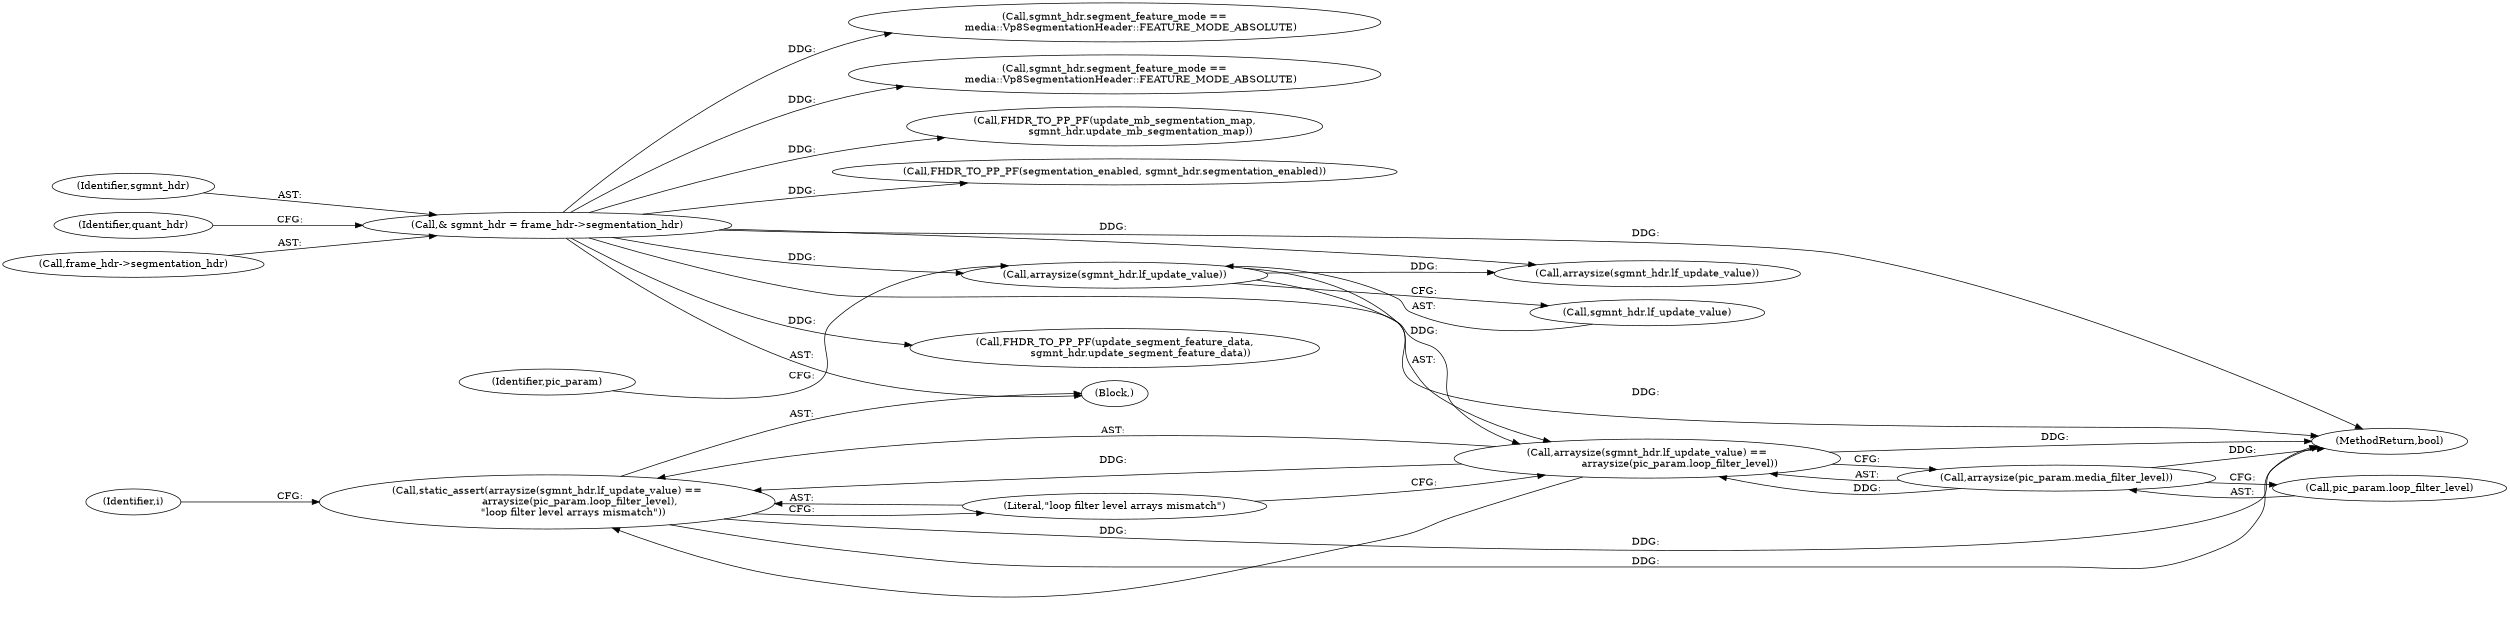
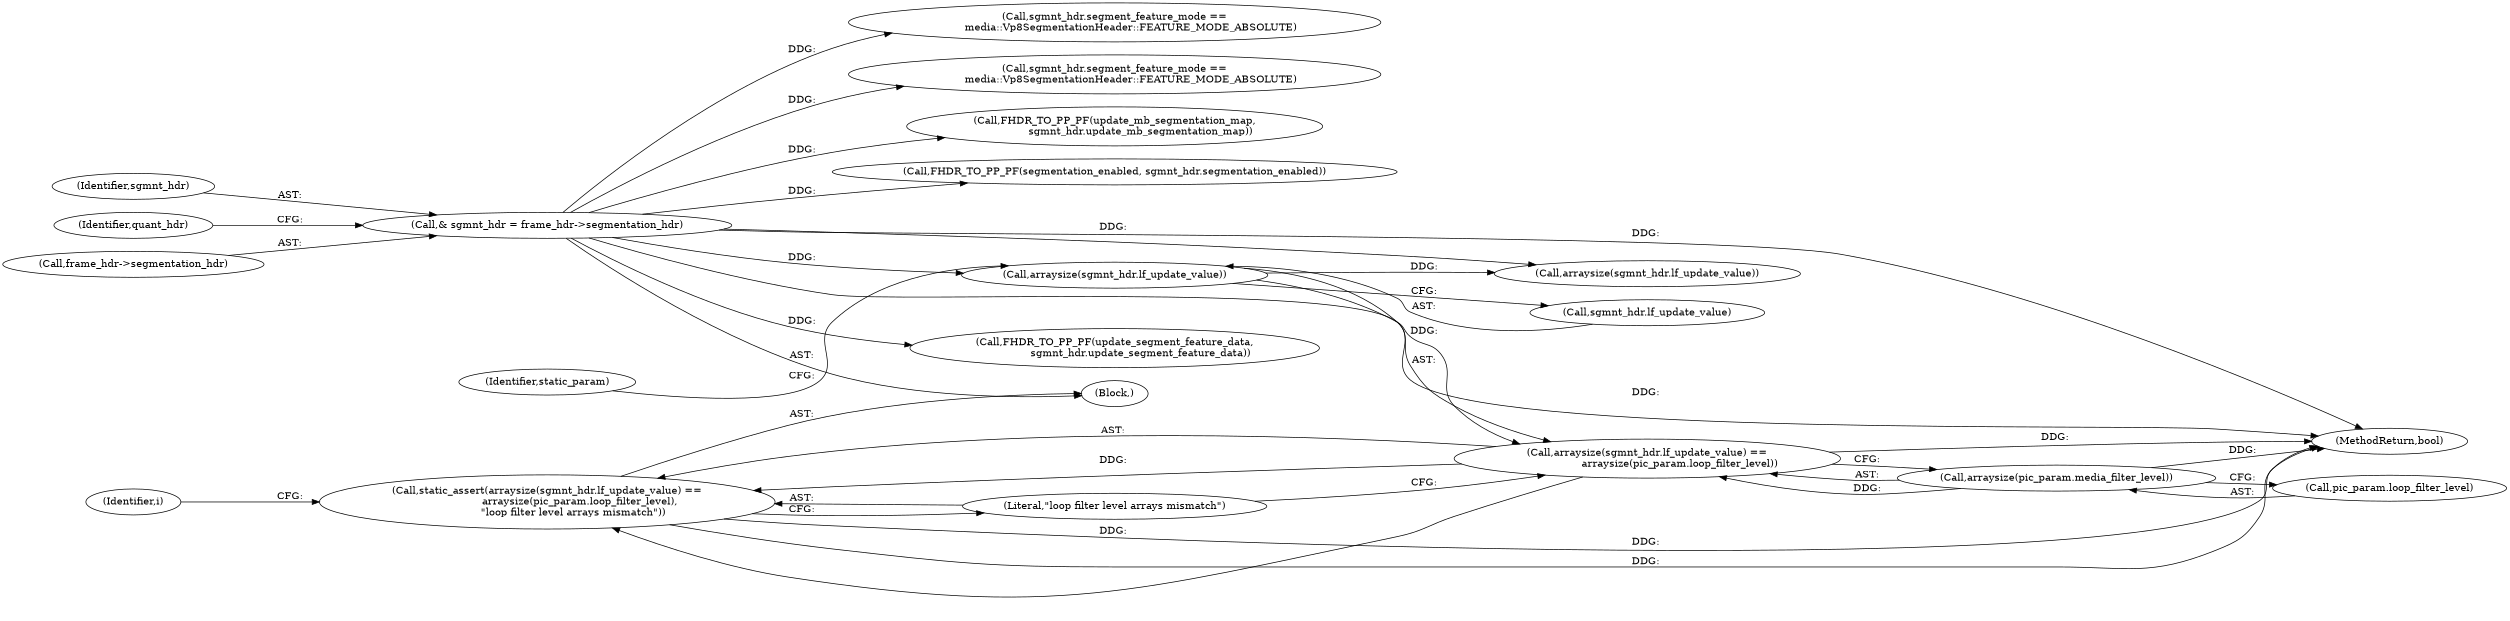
node "(Identifier,pic_param)": label "(Identifier,pic_param)" -> "(Identifier,static_param)"
